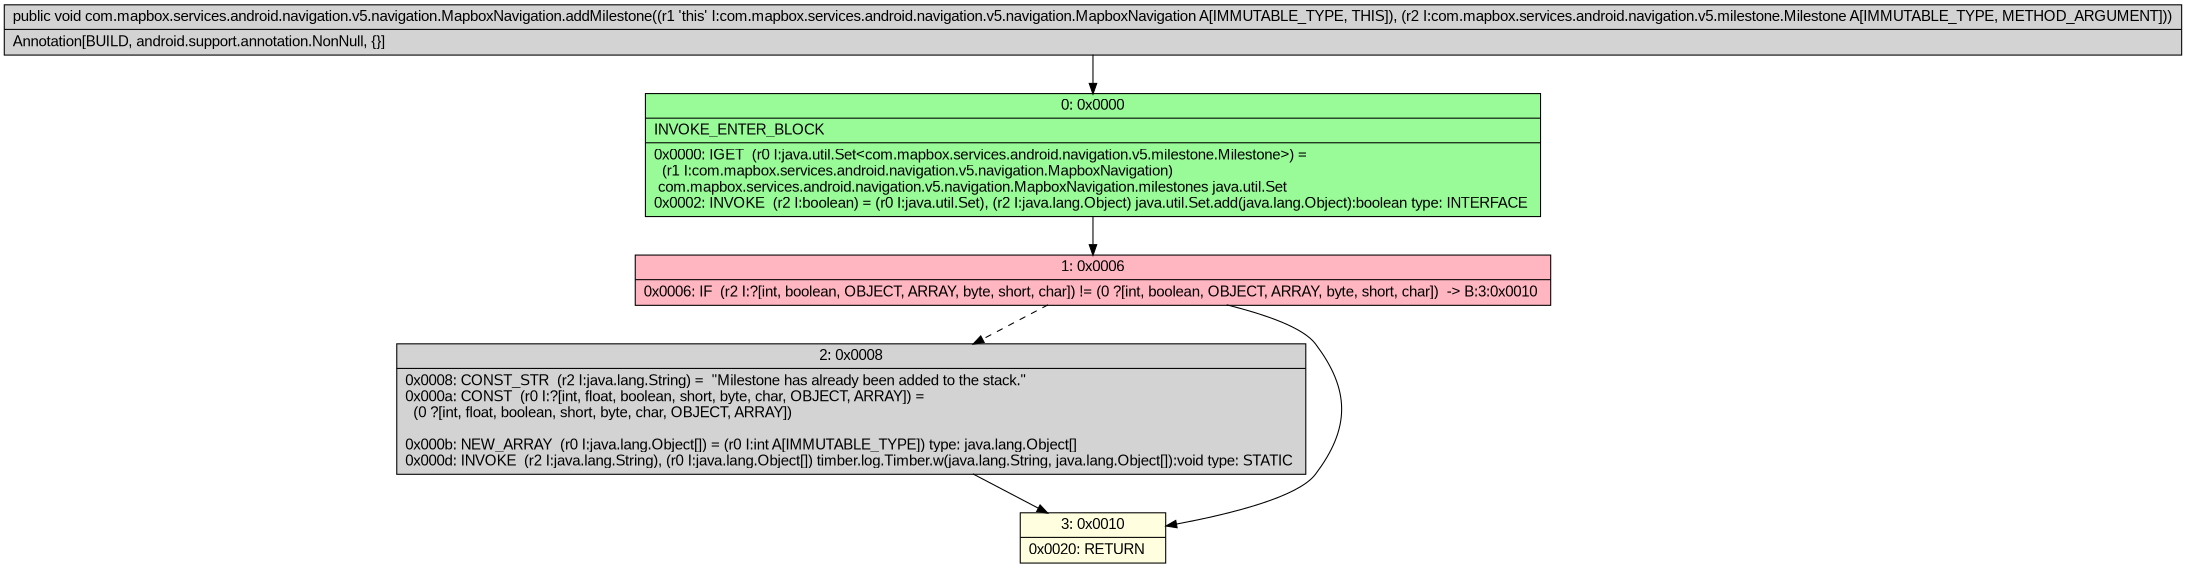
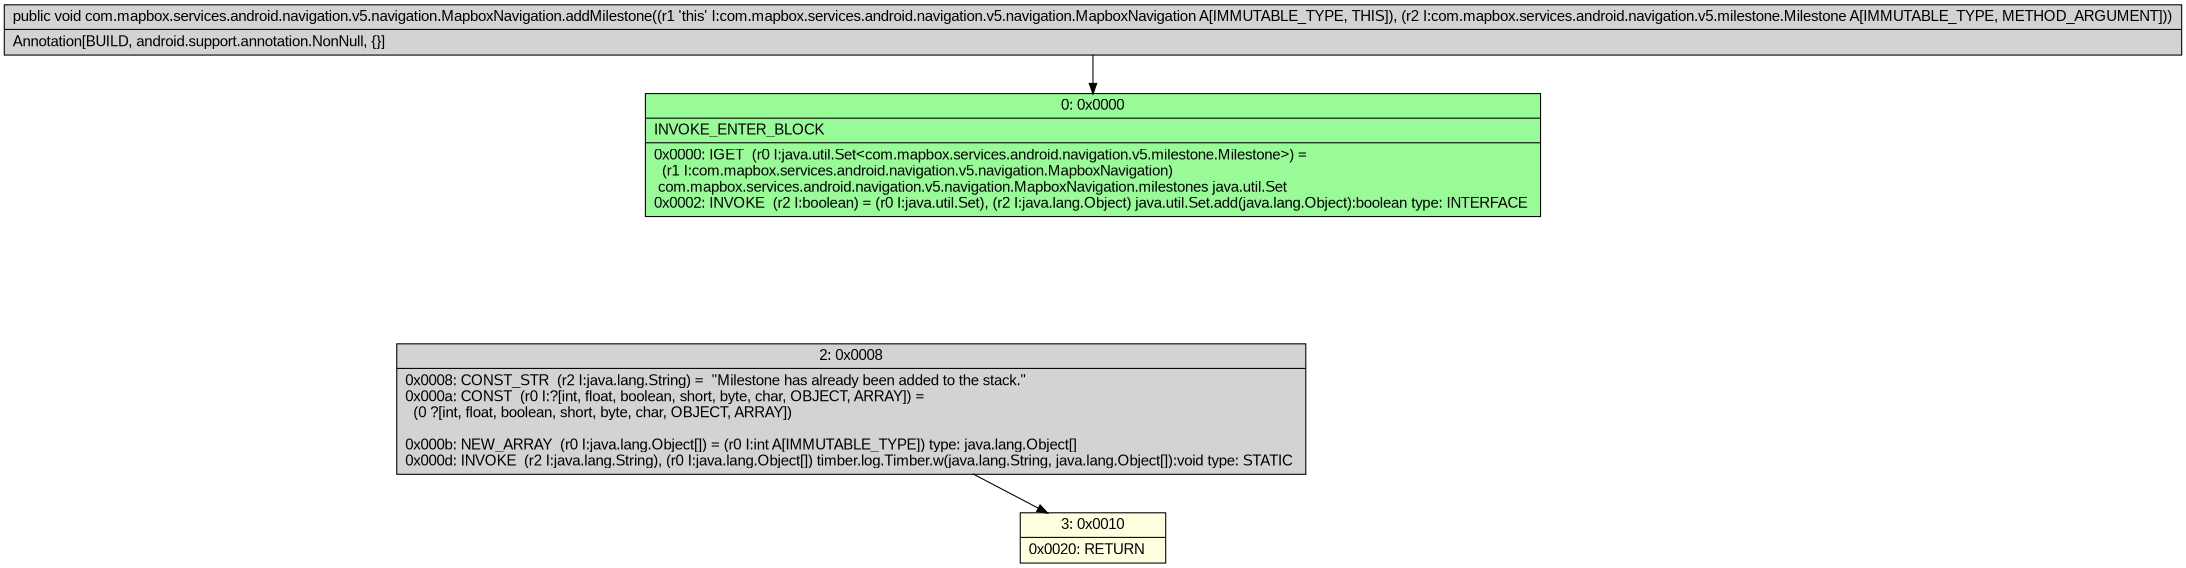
node "1: 0x0006": removed
